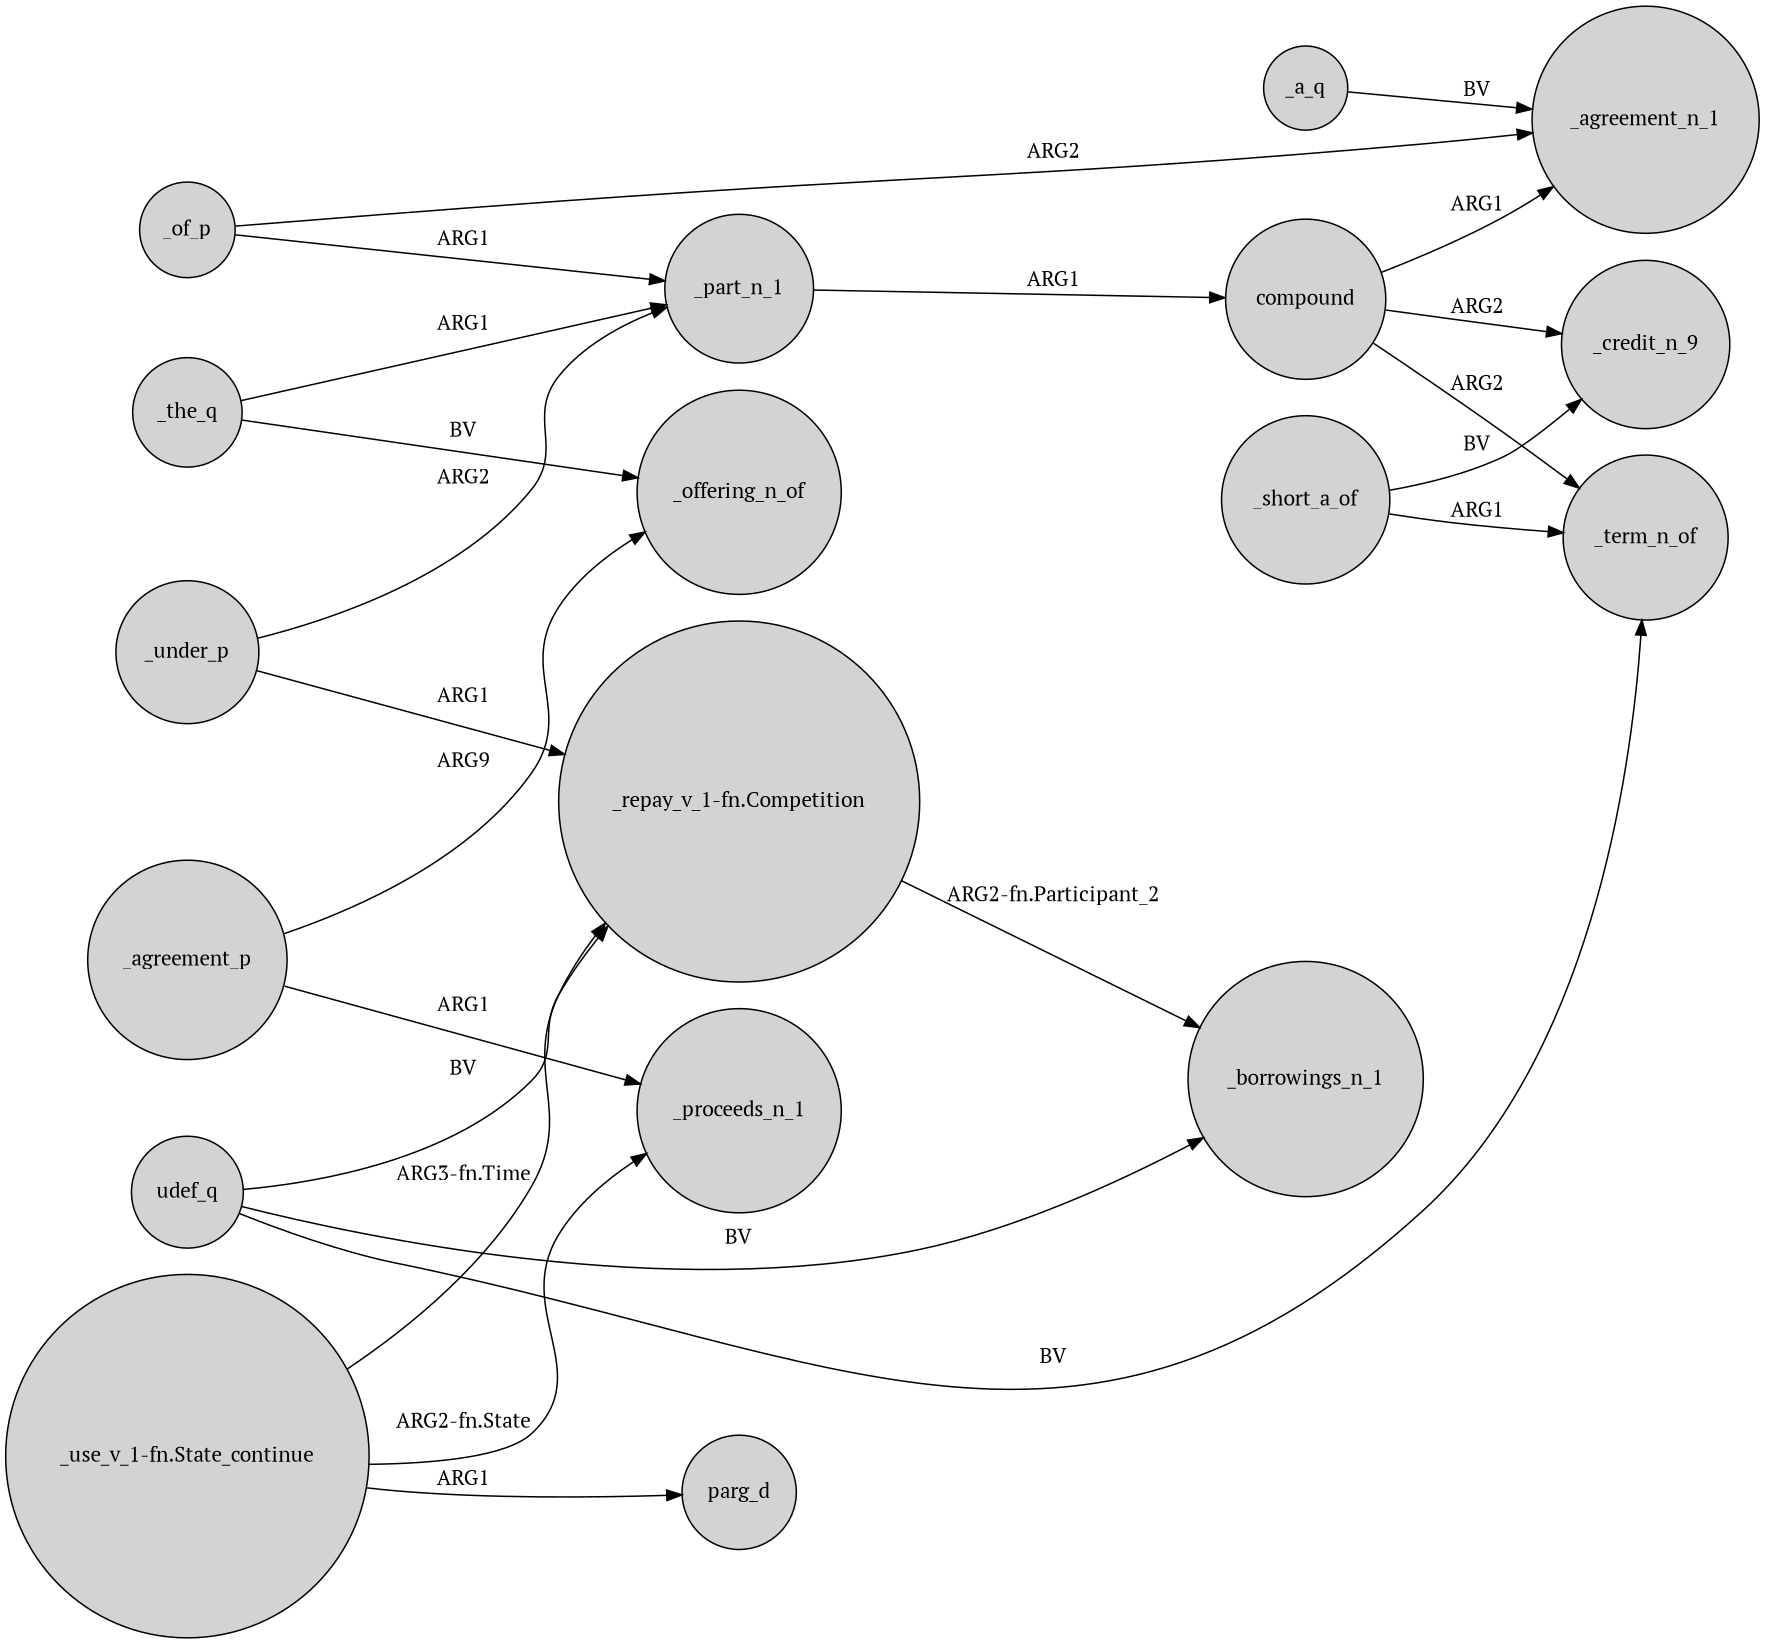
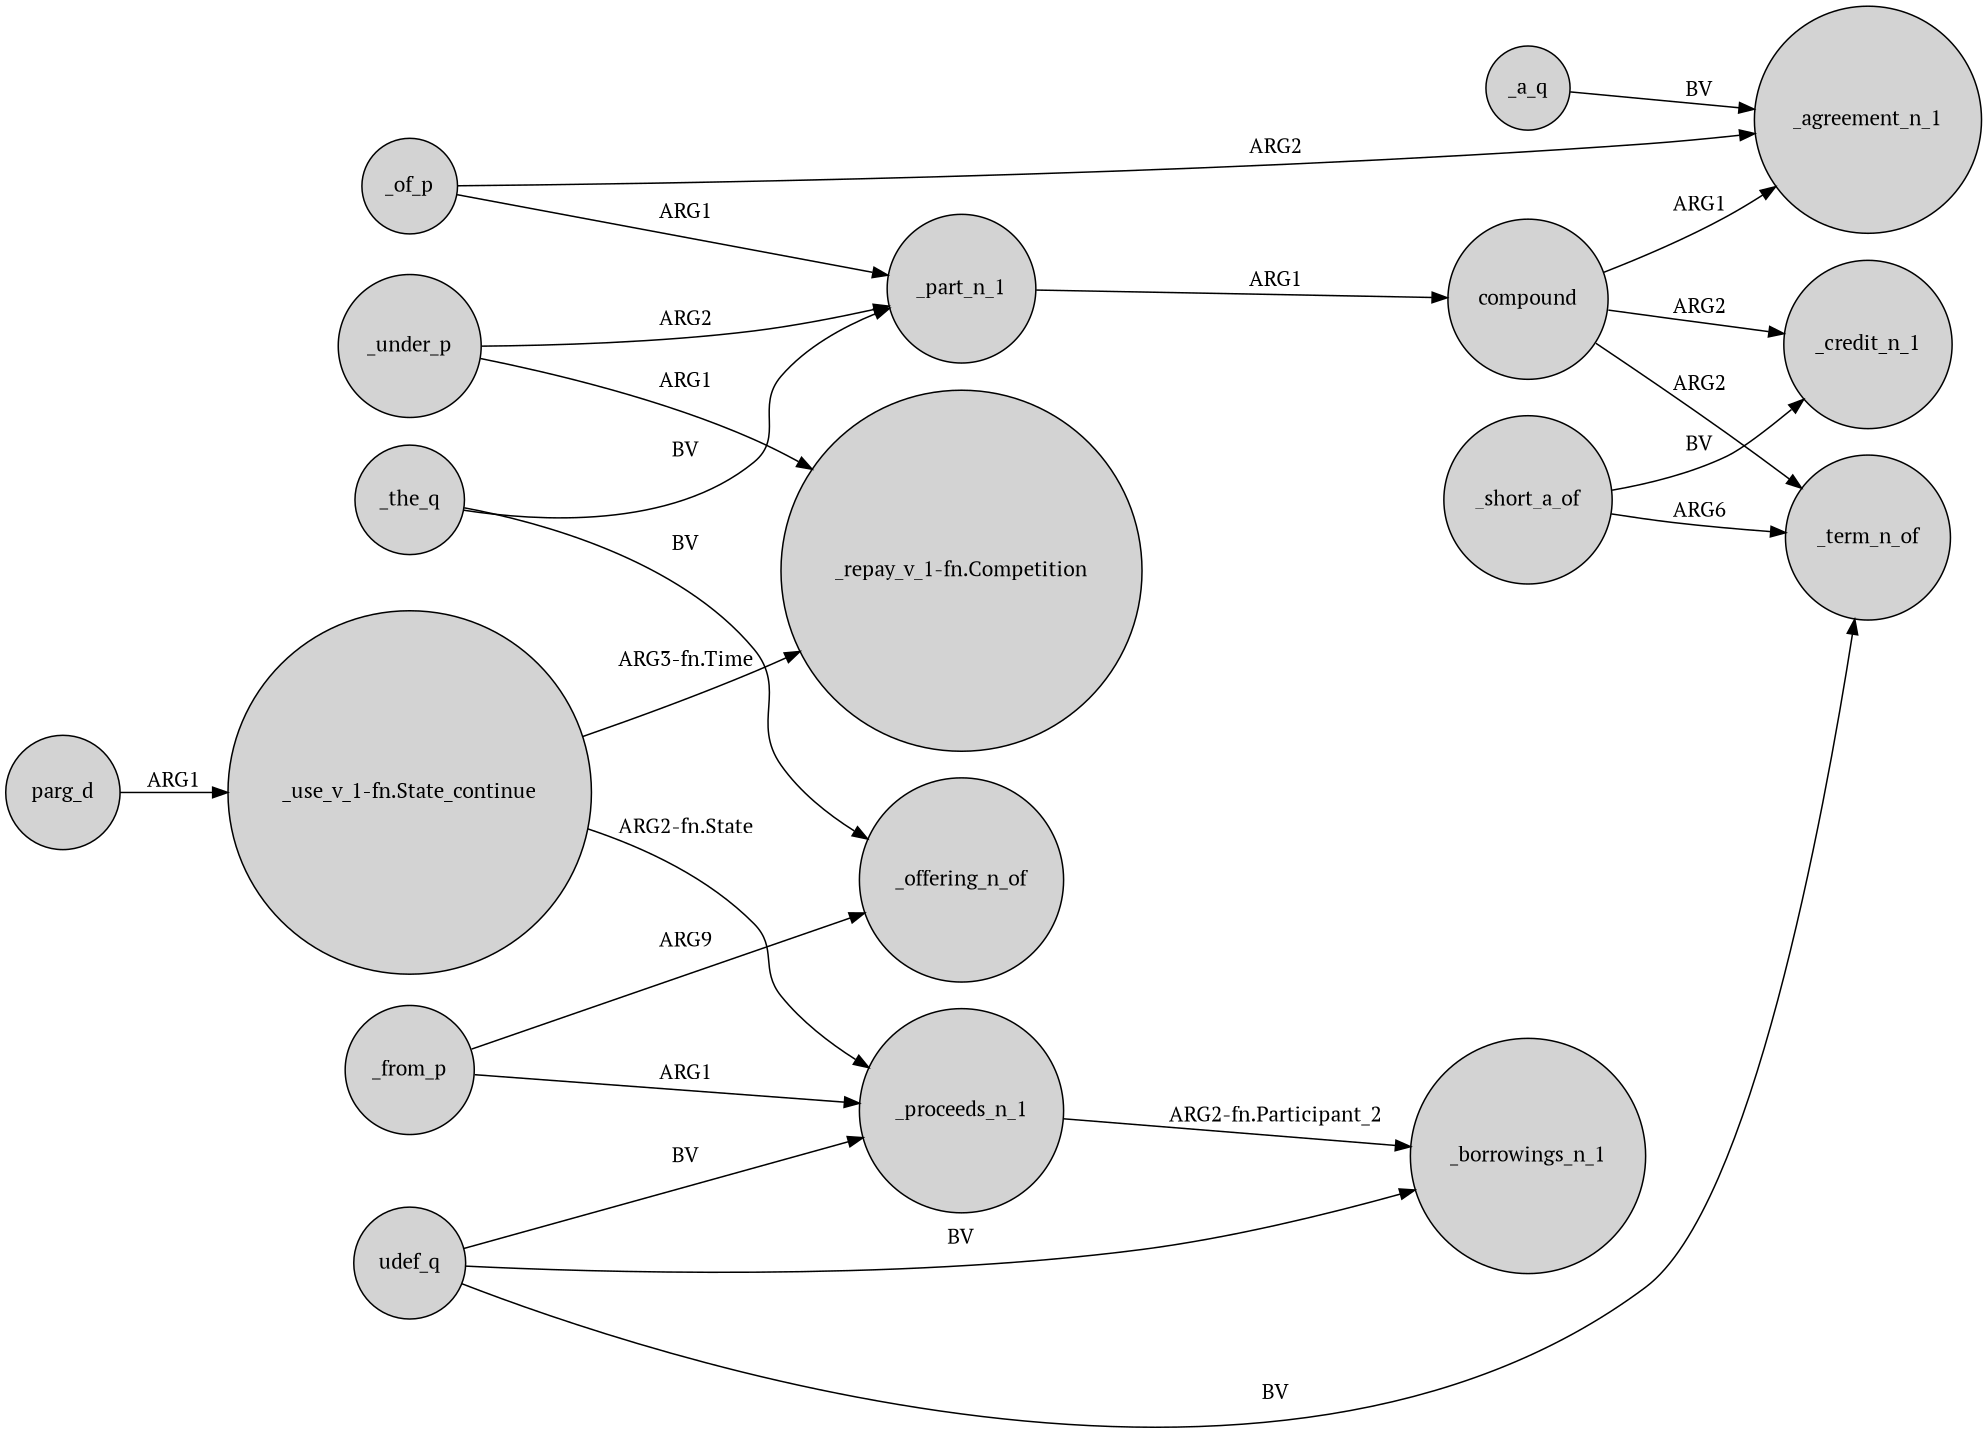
edge "_the_q" -> "_part_n_1": label "ARG1" -> "BV"
node "_credit_n_9": label "_credit_n_9" -> "_credit_n_1"
edge "_short_a_of" -> "_term_n_of": label "ARG1" -> "ARG6"
edge "_repay_v_1-fn.Competition" -> "_borrowings_n_1": now "_proceeds_n_1" -> "_borrowings_n_1"
node "_agreement_p": label "_agreement_p" -> "_from_p"
edge "udef_q" -> "_repay_v_1-fn.Competition": now "udef_q" -> "_proceeds_n_1"
edge "_use_v_1-fn.State_continue" -> "parg_d": reversed
